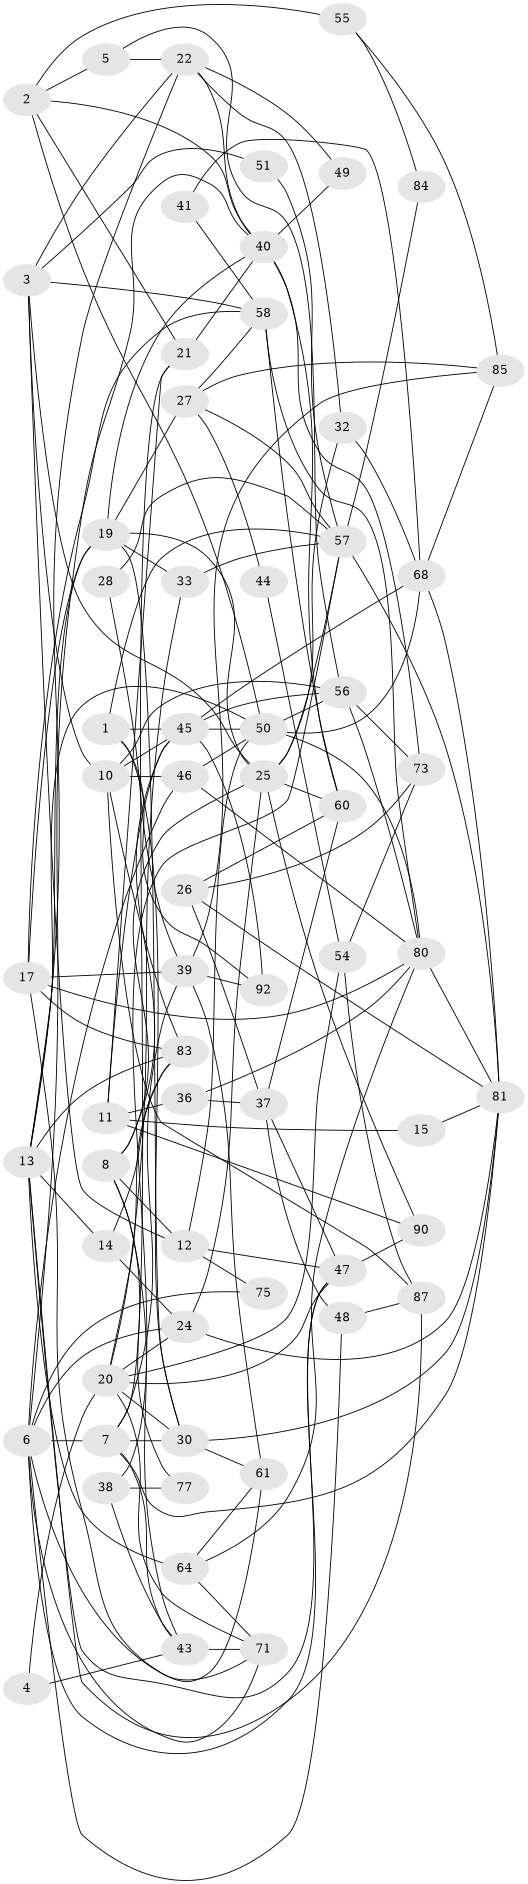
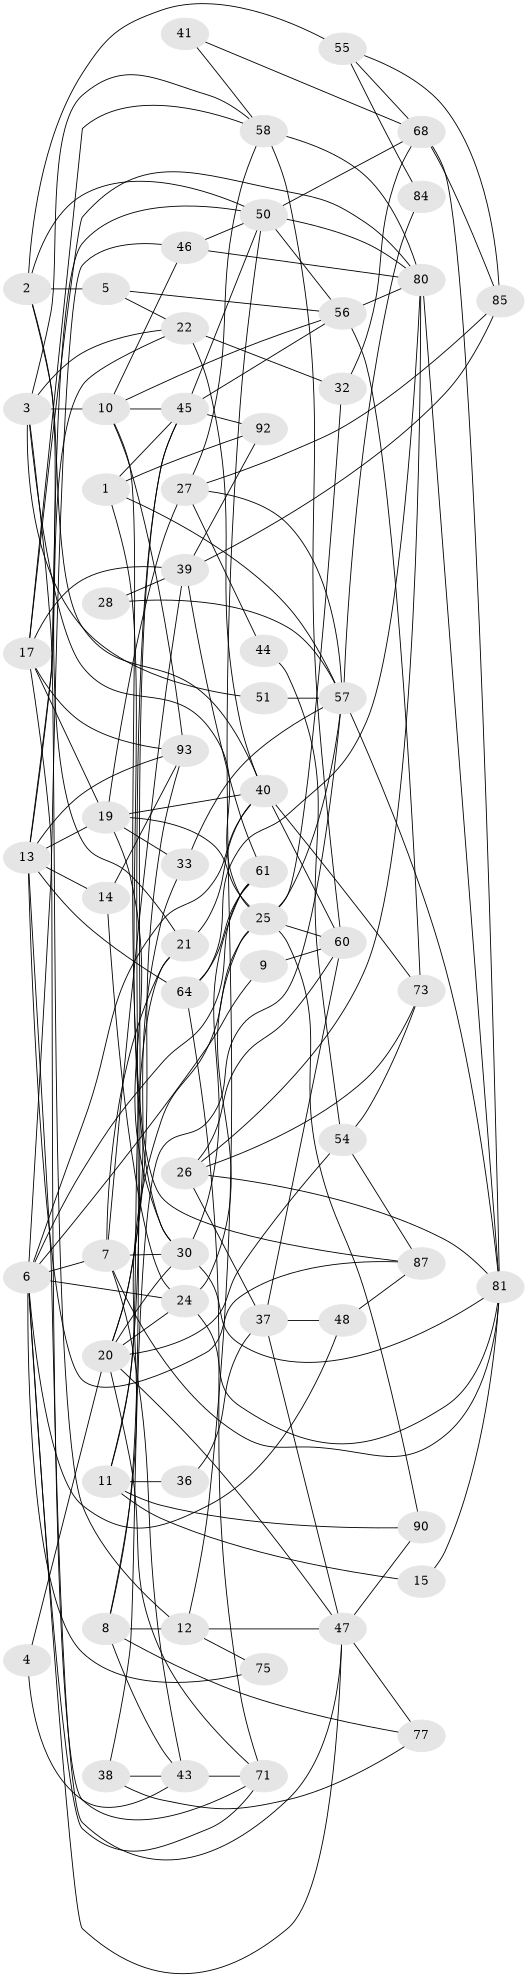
node "49": removed
edge "68" -- "45": now "68" -- "55"
node "9": added
edge "80" -- "36": now "80" -- "26"
node "83": label "83" -> "93"
edge "47" -- "77": added
